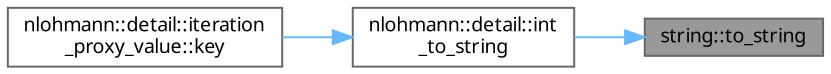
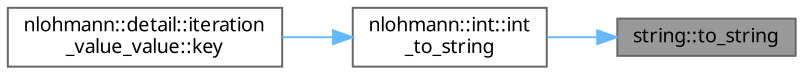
node "nlohmann::detail::iteration _proxy_value::key": label "nlohmann::detail::iteration _proxy_value::key" -> "nlohmann::detail::iteration _value_value::key"
node "nlohmann::detail::int _to_string": label "nlohmann::detail::int _to_string" -> "nlohmann::int::int _to_string"
